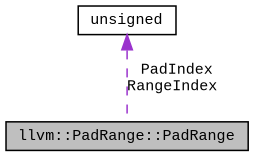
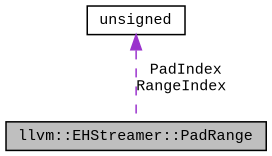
node "llvm::PadRange::PadRange": label "llvm::PadRange::PadRange" -> "llvm::EHStreamer::PadRange"
